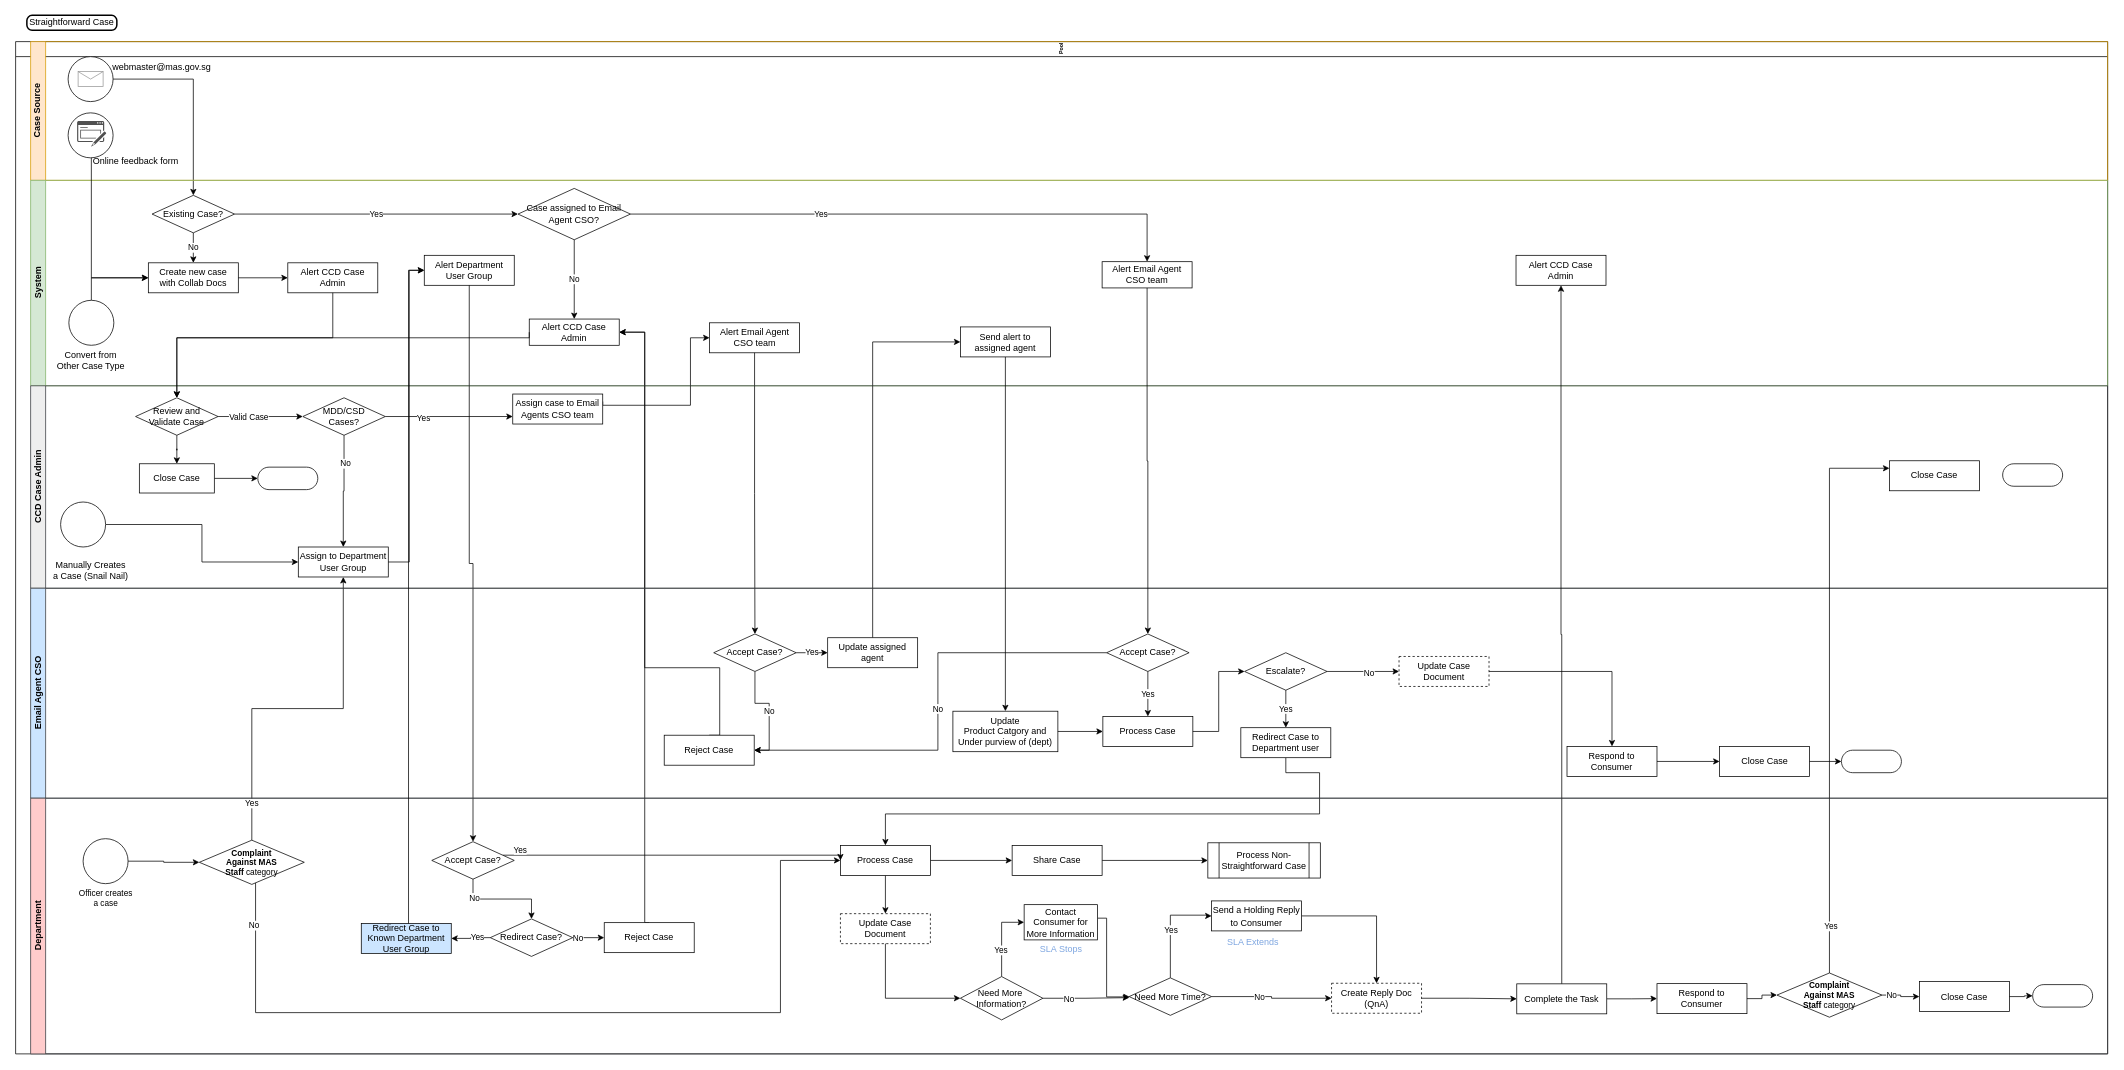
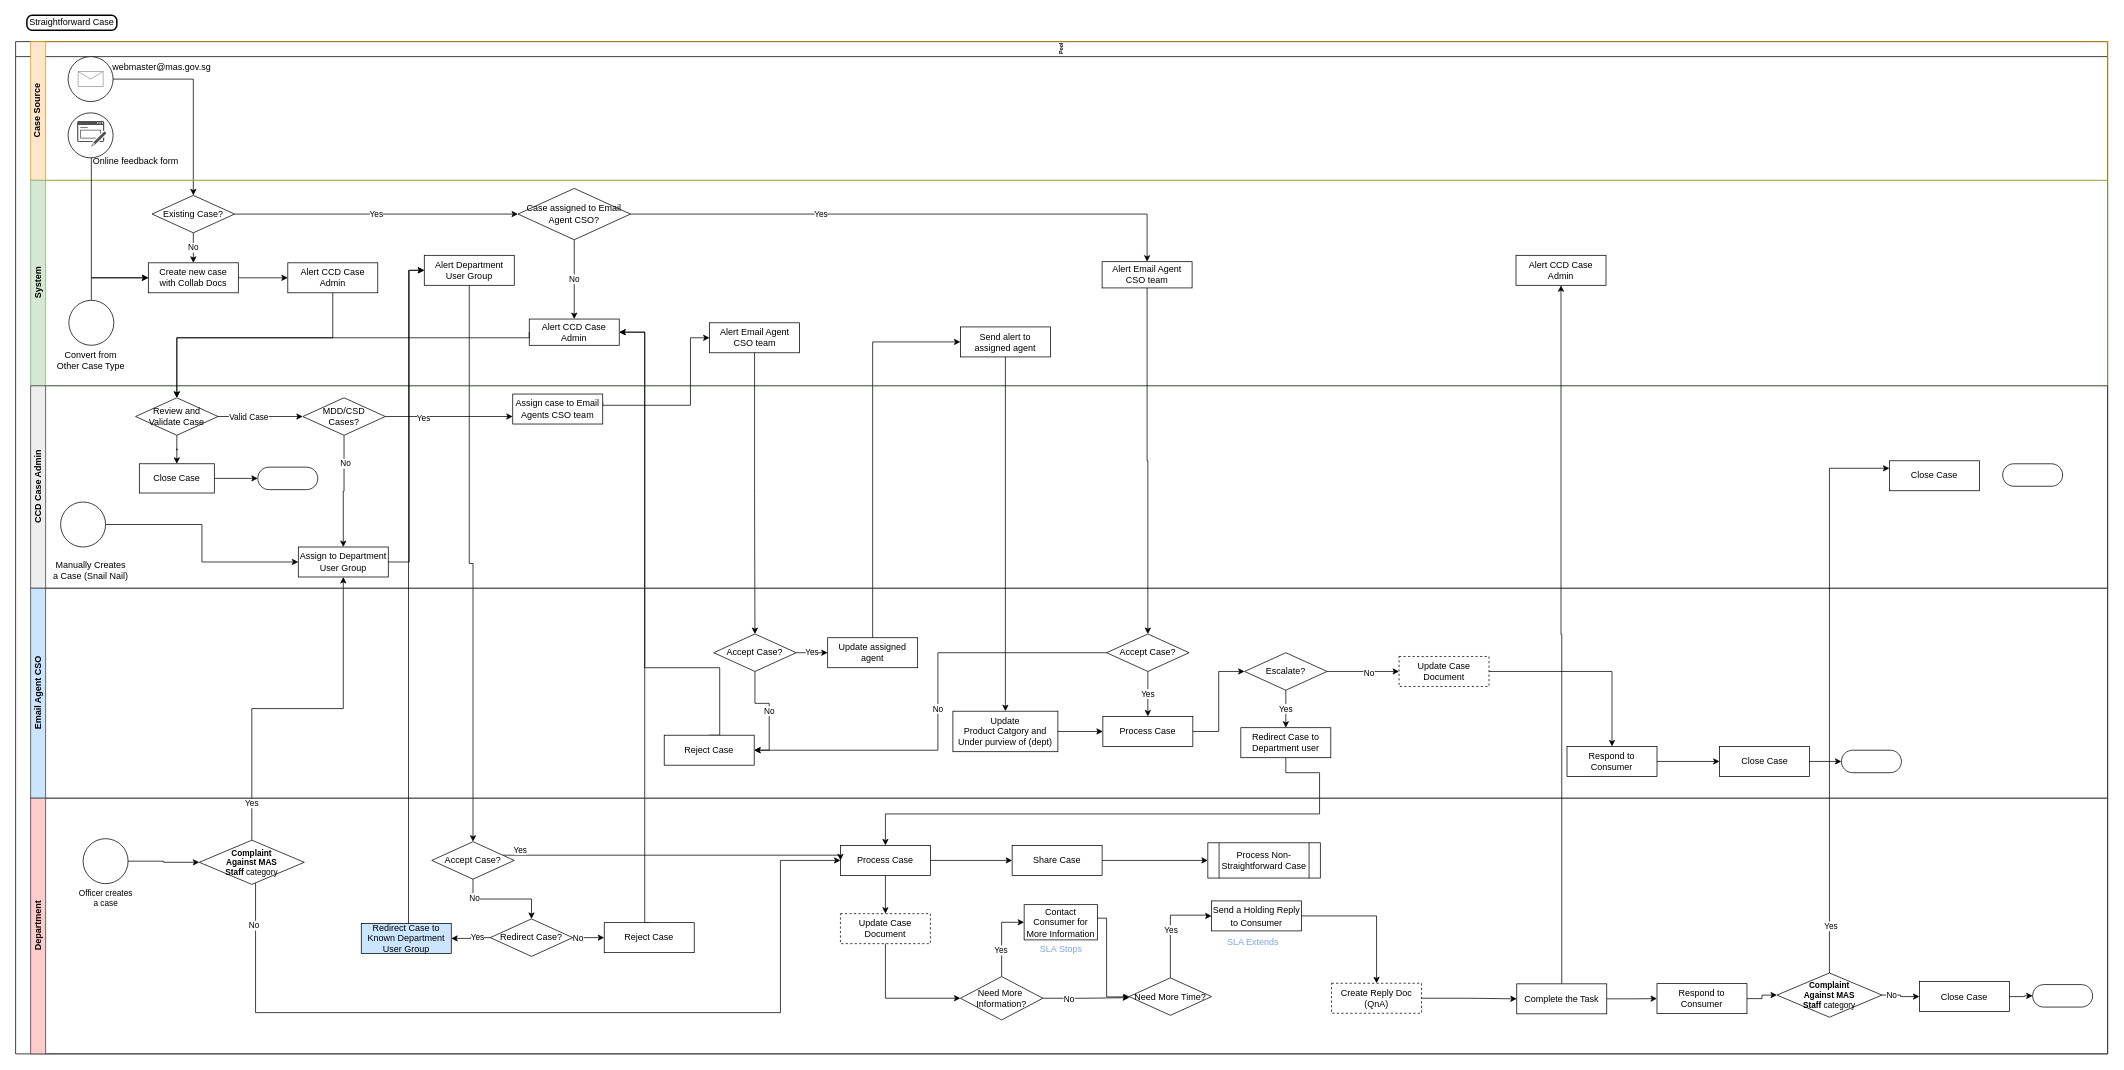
edge "Need More Time?" -> "Create Reply Doc (QnA)": removed, label "No"
